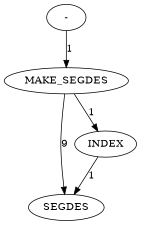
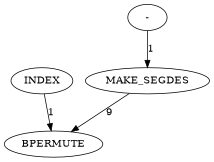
edge "MAKE_SEGDES" -> "INDEX": removed, label "1"
node "SEGDES": label "SEGDES" -> "BPERMUTE"
